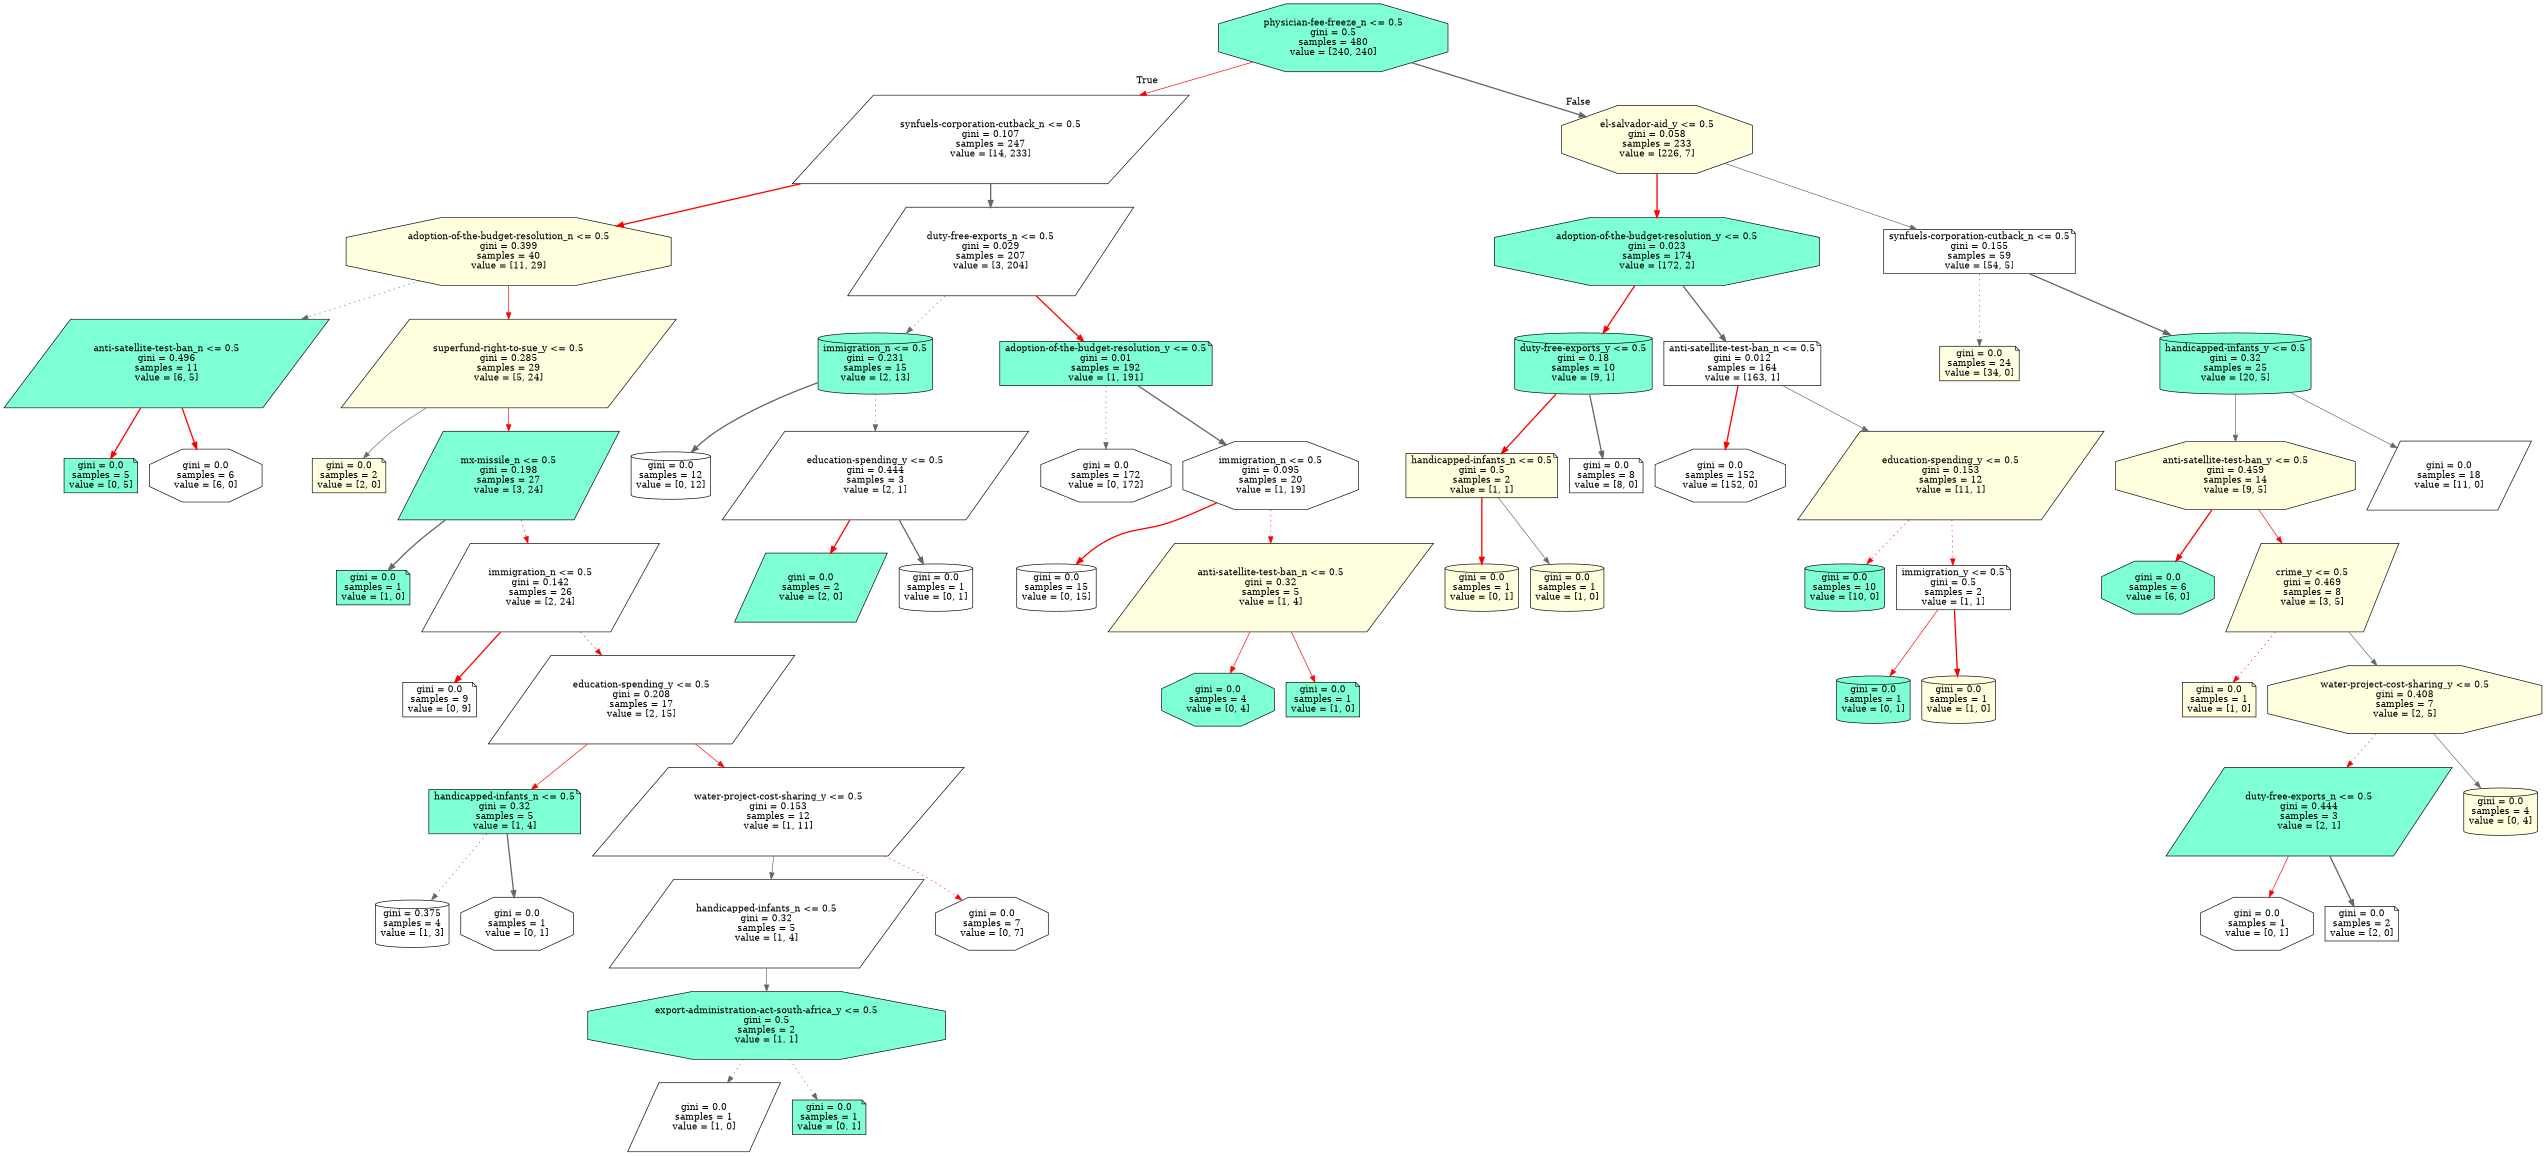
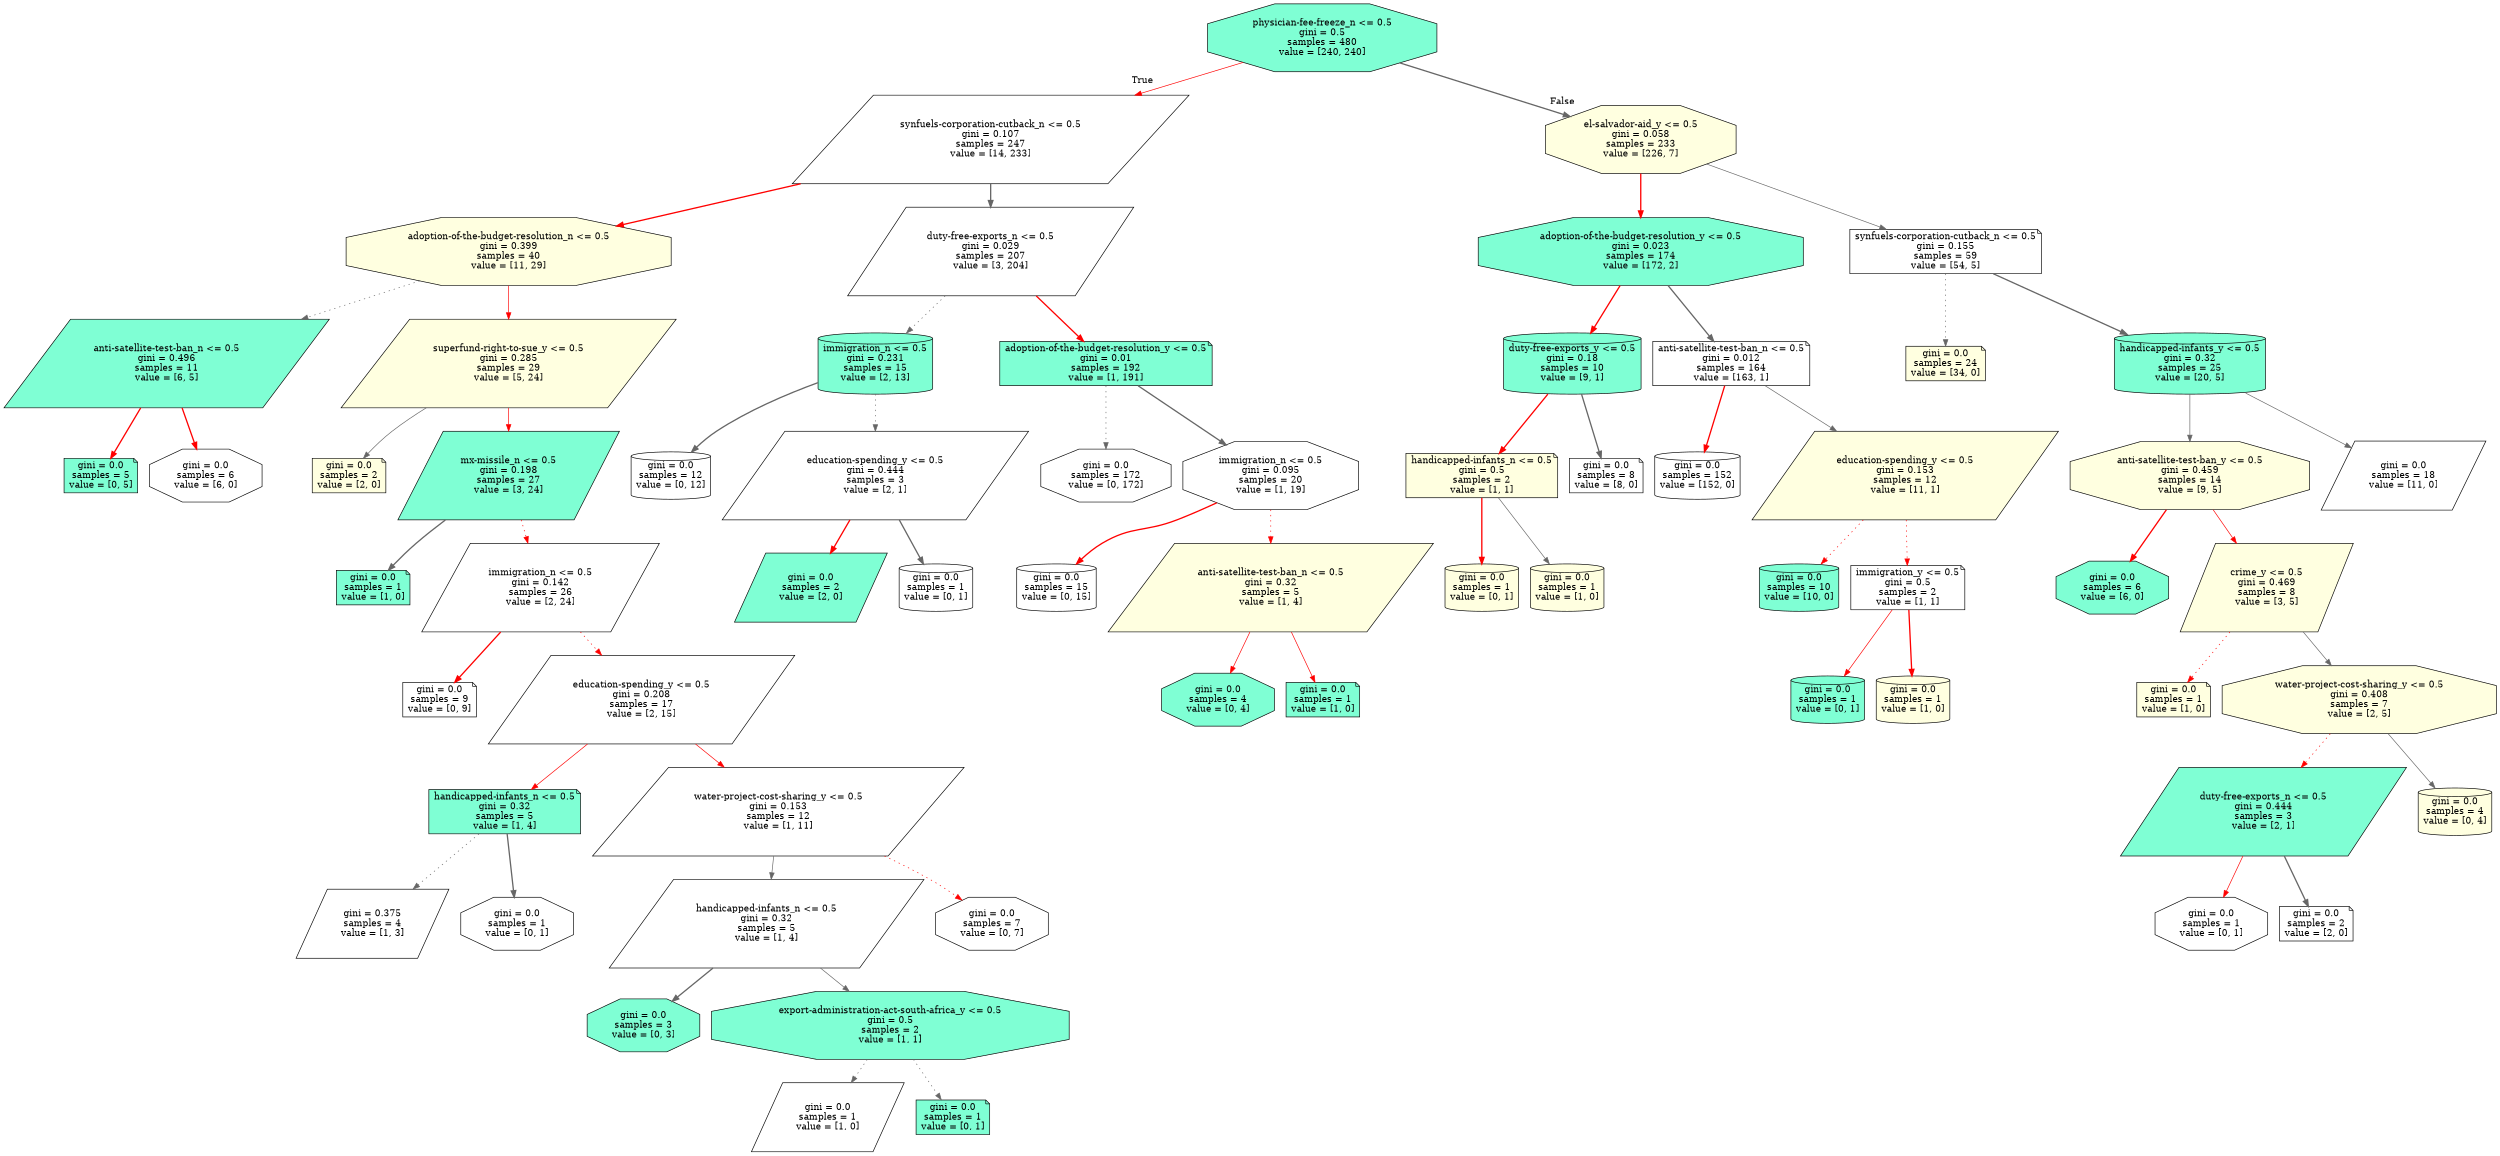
node "gini = 0.0 samples = 152 value = [152, 0]": shape octagon -> cylinder
node "gini = 0.375 samples = 4 value = [1, 3]": shape cylinder -> parallelogram
node "gini = 0.0 samples = 3 value = [0, 3]": added
